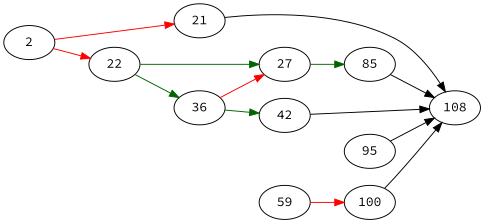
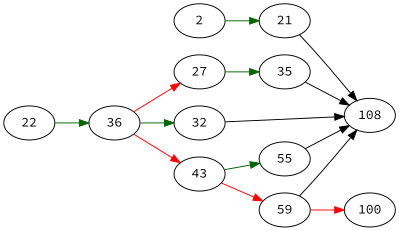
edge "2" -> "21": color red -> darkgreen
edge "2" -> "22": removed
edge "22" -> "27": removed
node "85": label "85" -> "35"
node "42": label "42" -> "32"
node "95": label "95" -> "55"
edge "100" -> "108": now "59" -> "108"
node "43": added
